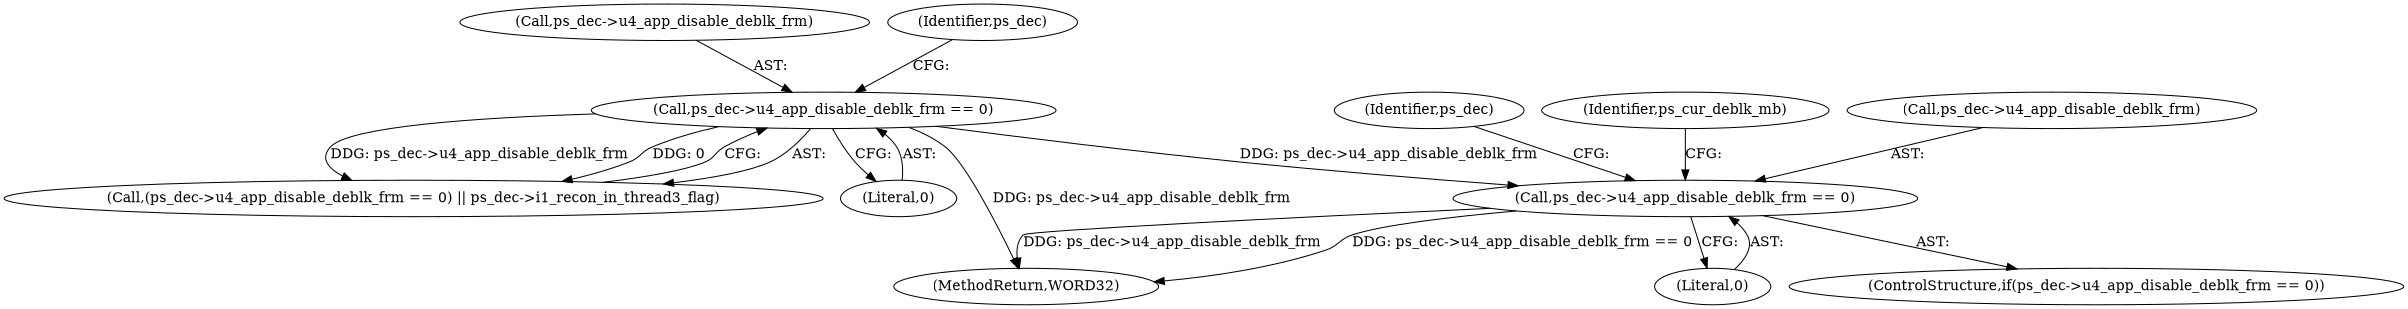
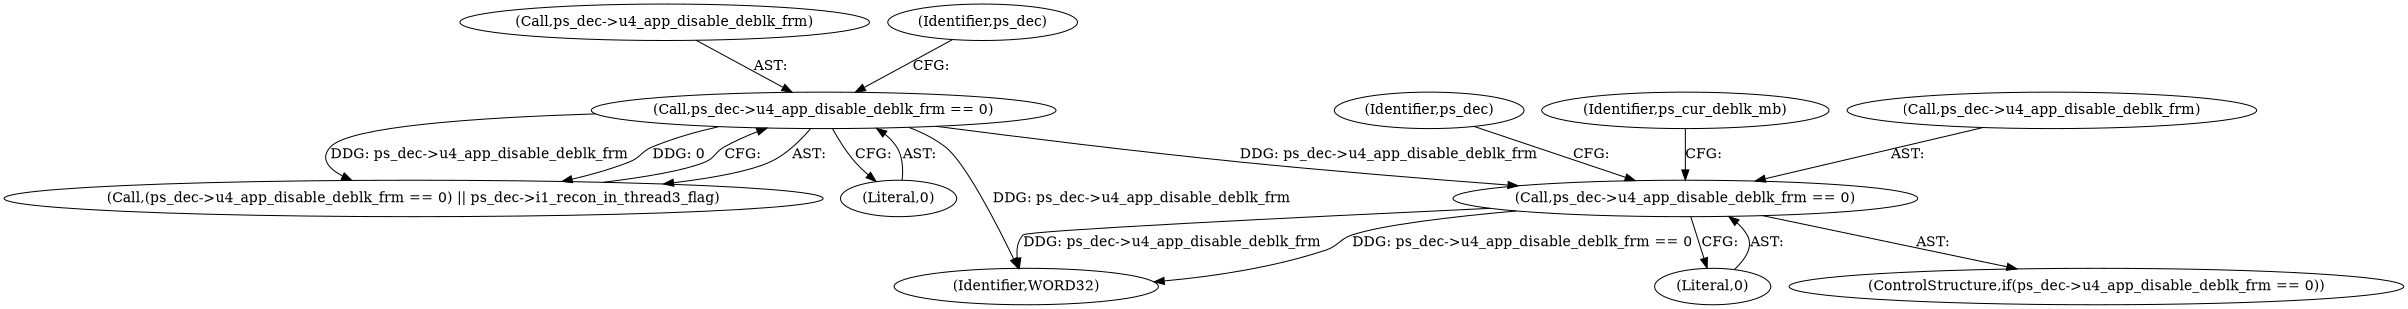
node "(MethodReturn,WORD32)": label "(MethodReturn,WORD32)" -> "(Identifier,WORD32)"
